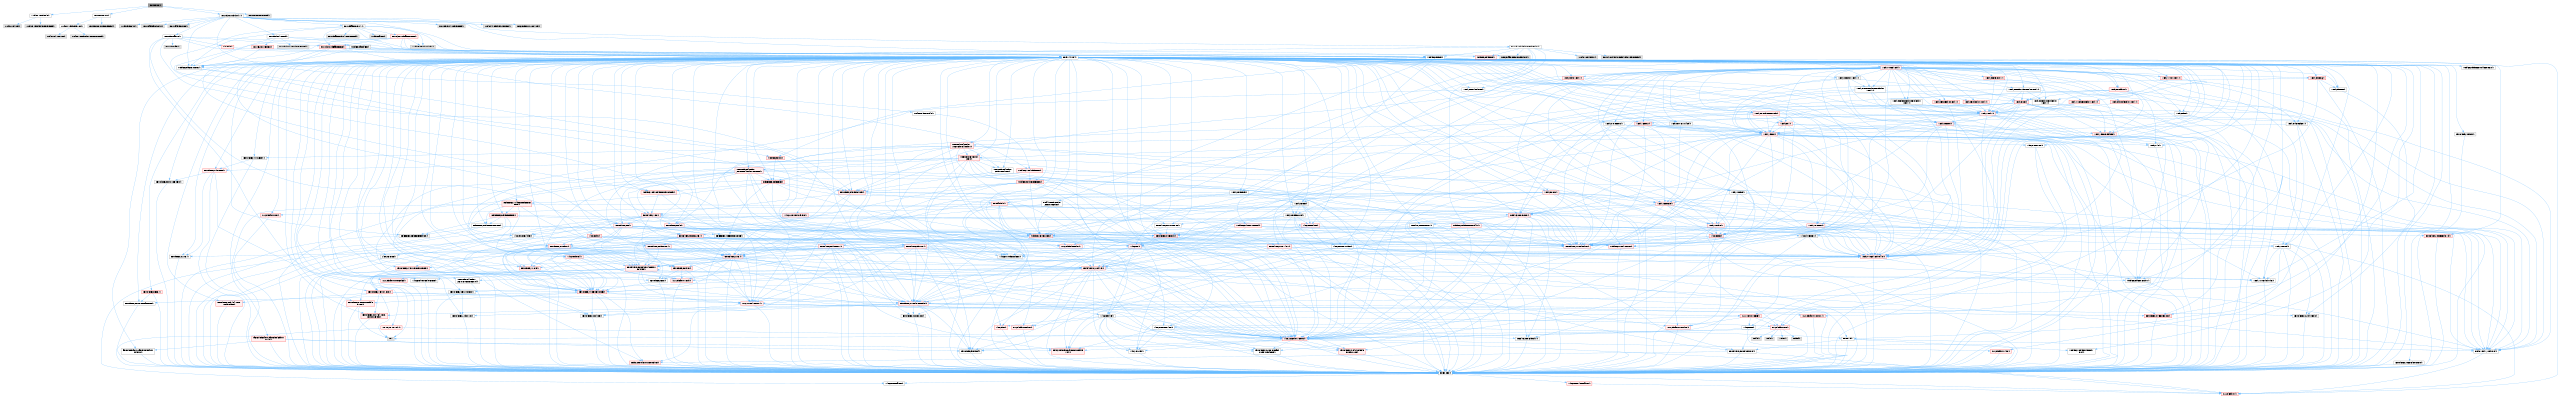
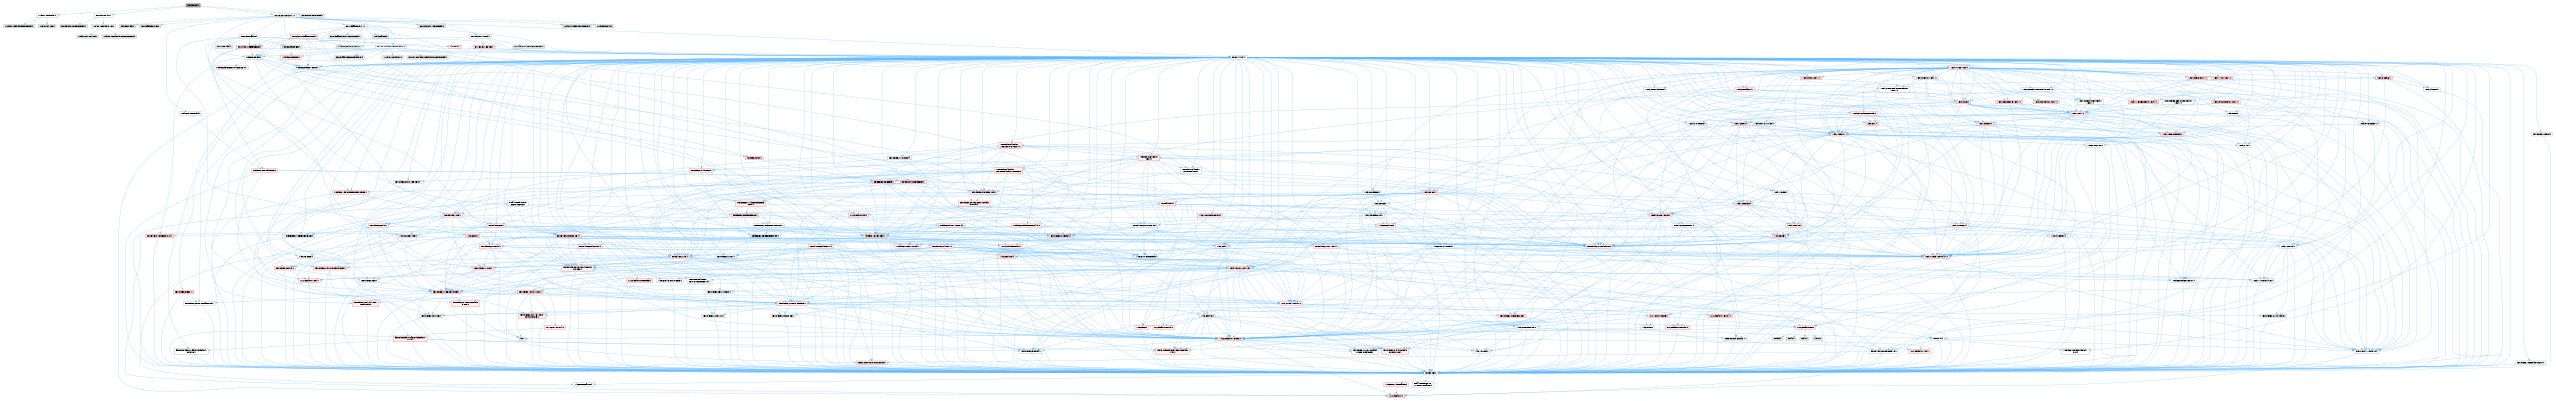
node "ISoundfieldEndpoint.h": label "ISoundfieldEndpoint.h" -> "StructBuilder.h"
node "DSP/SpectrumAnalyzer.h": removed
node "Templates/PointerIsConvertible FromTo.h": added
node "ProfilingDebugging /UMemoryDefines.h": added
